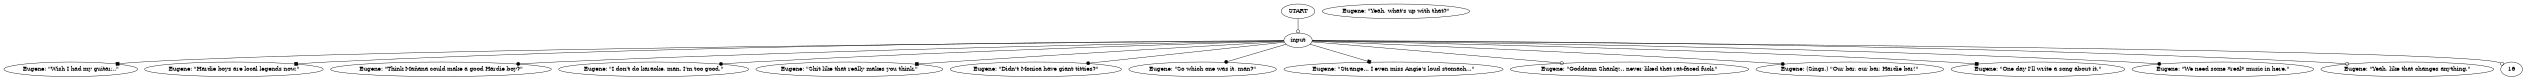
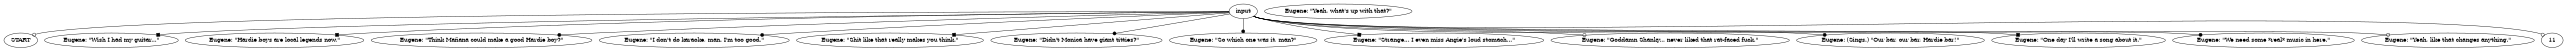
edge "START" -> "input": reversed
node "16": label "16" -> "11"
